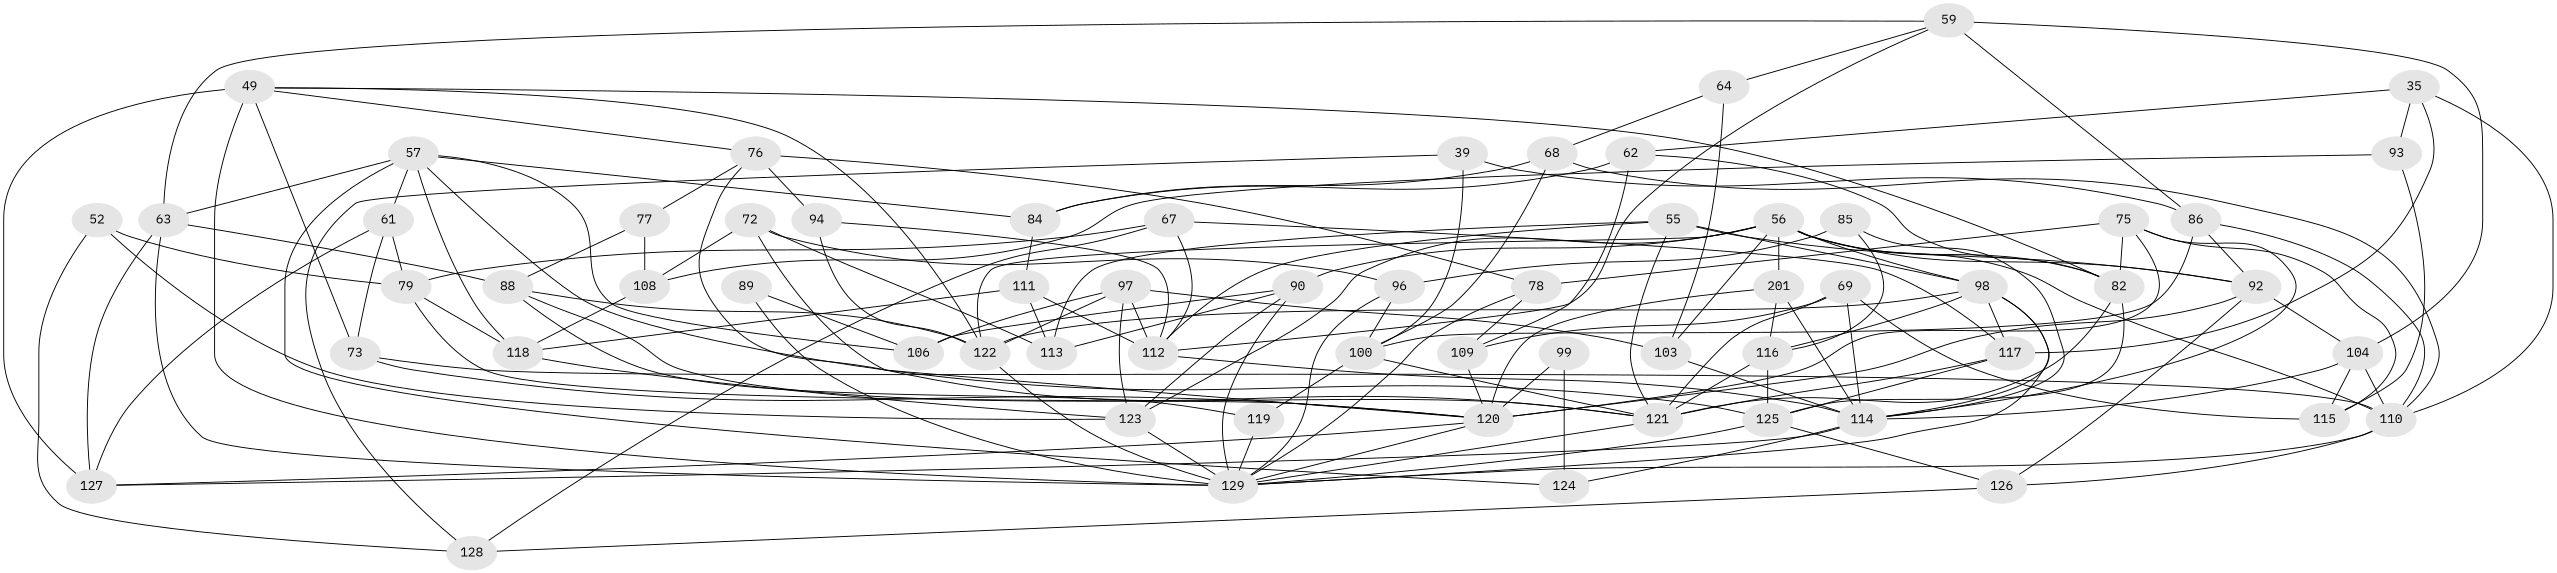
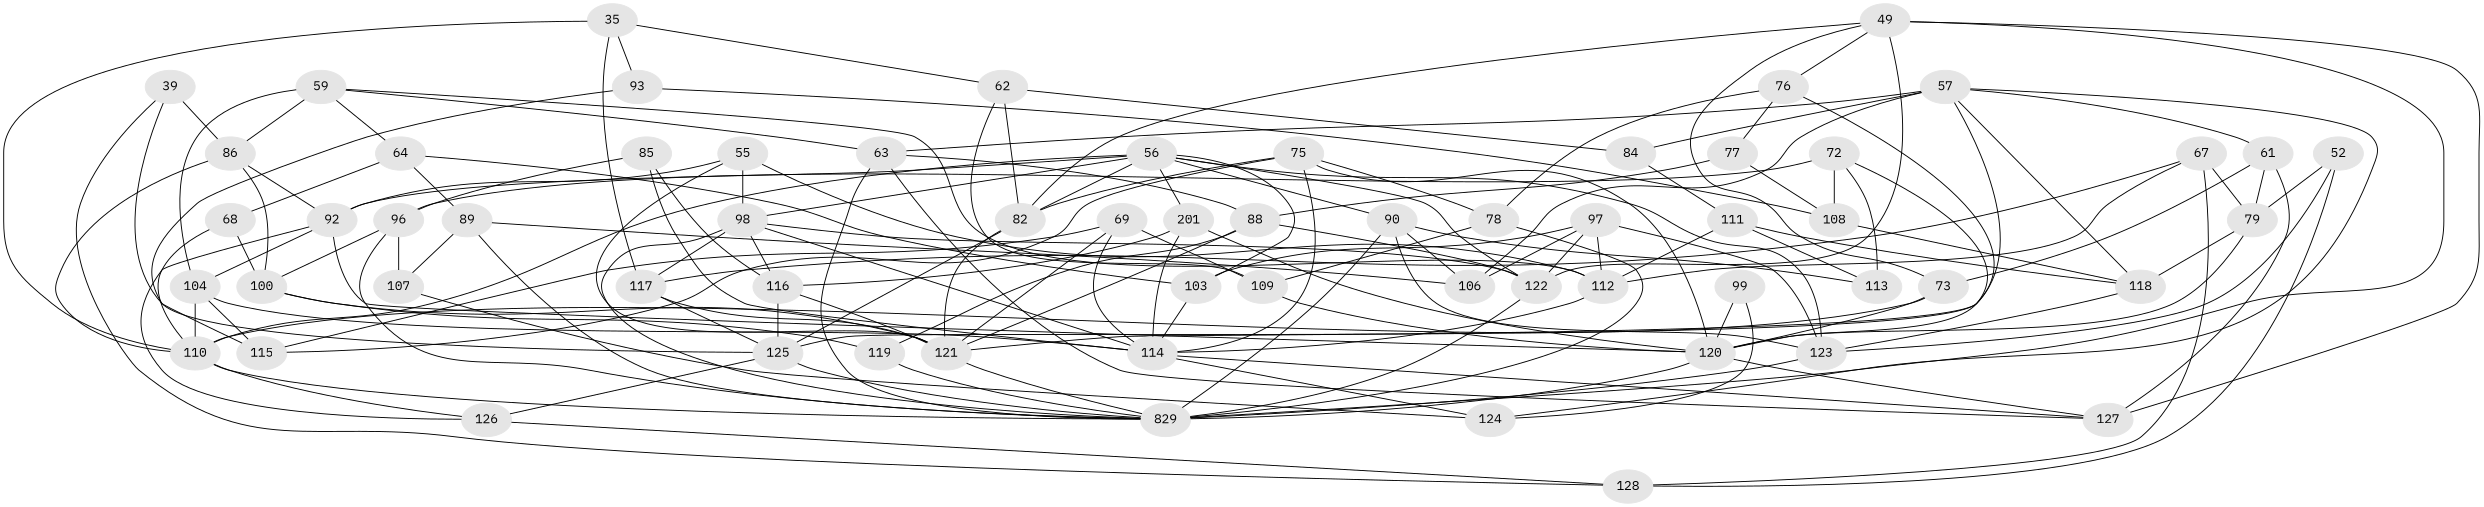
edge "64" -- "89": added
edge "68" -- "84": removed
node "94": removed
edge "55" -- "113": removed
edge "39" -- "100": now "39" -- "125"
node "107": added
node "129": label "129" -> "829"
